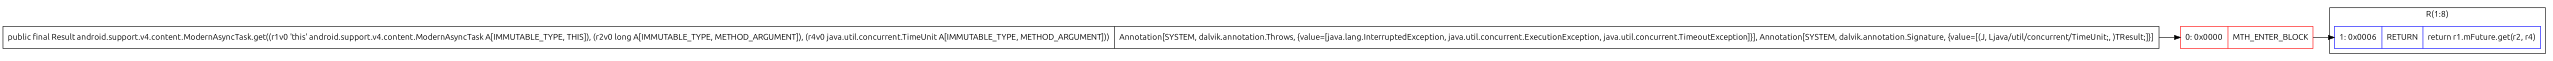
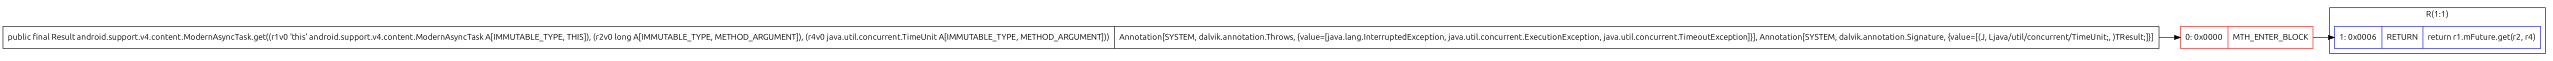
cluster "R(1:8)": label "R(1:8)" -> "R(1:1)"
